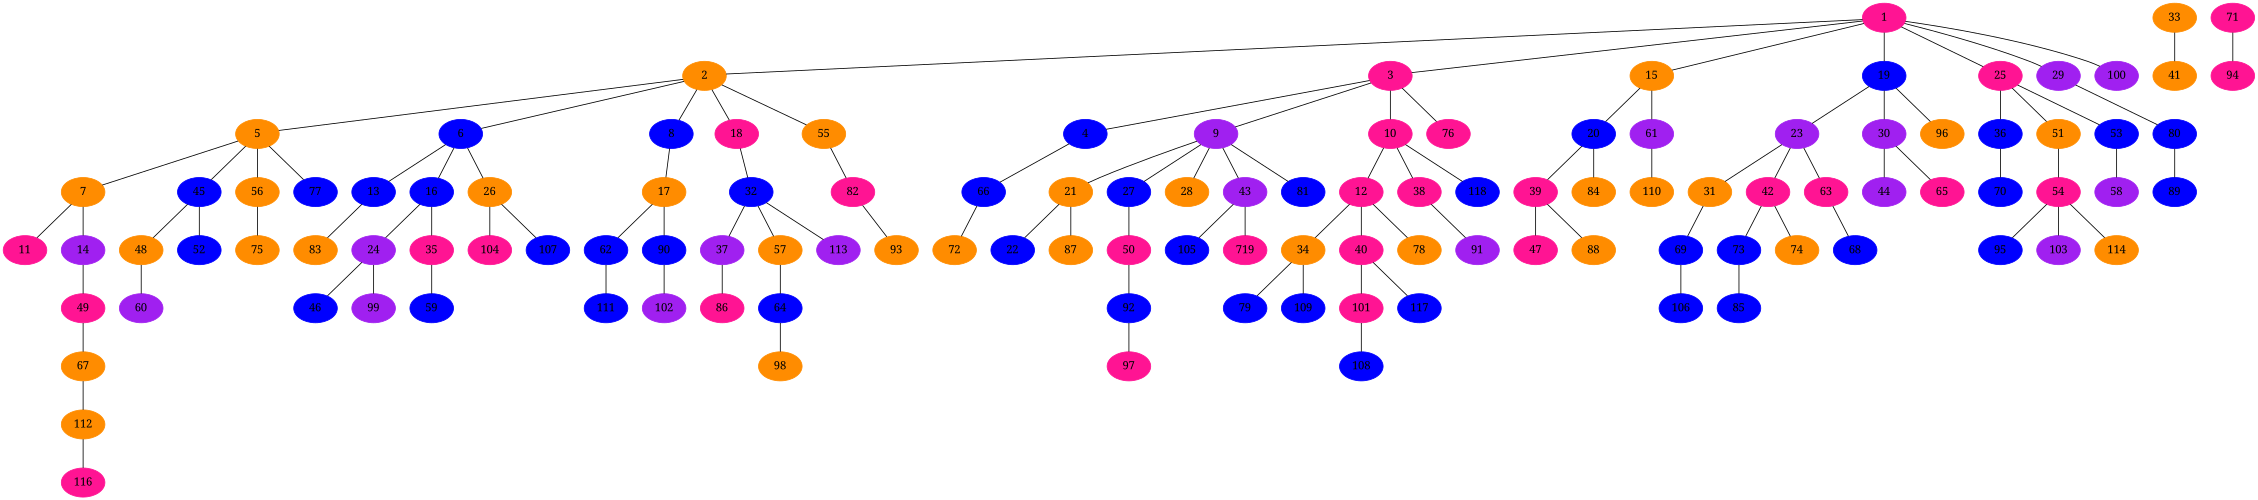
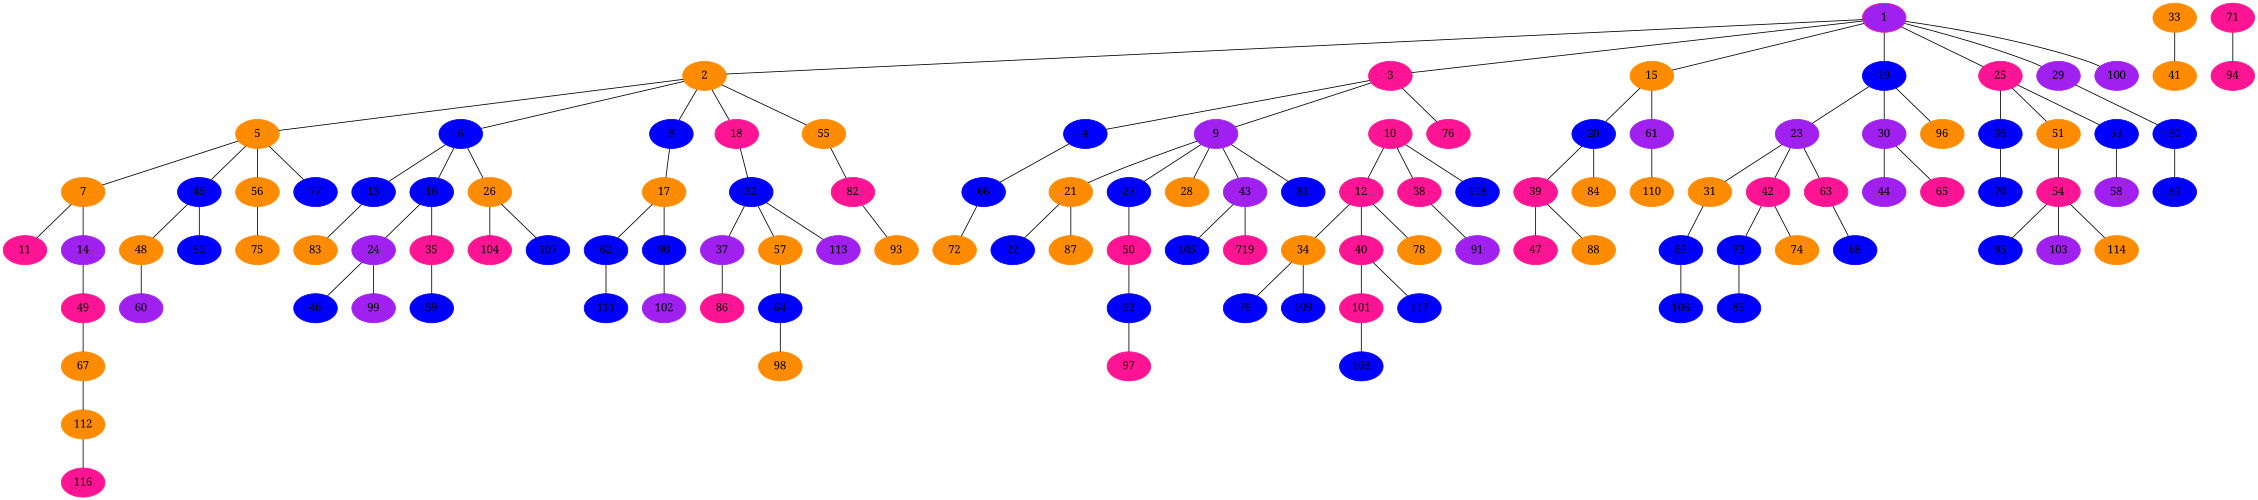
node "1": fillcolor deeppink -> purple
edge "3" -- "10": removed
